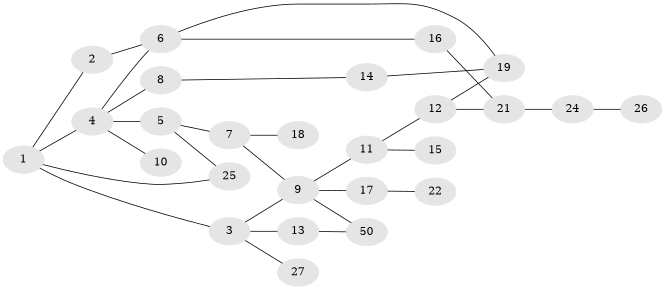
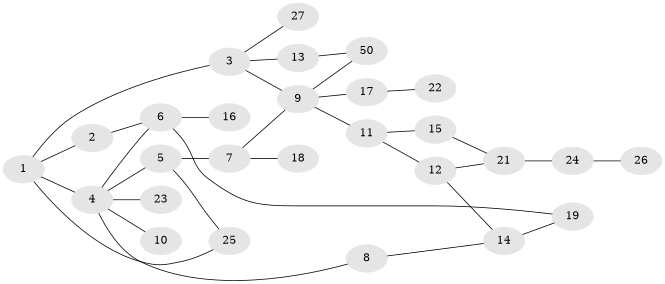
edge "16" -- "21": now "15" -- "21"
edge "19" -- "12": now "14" -- "12"
node "23": added
